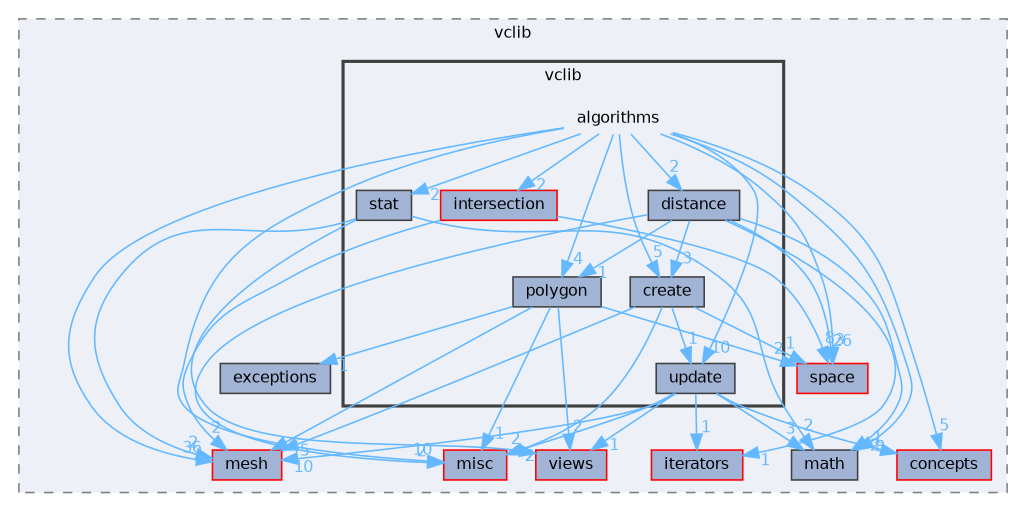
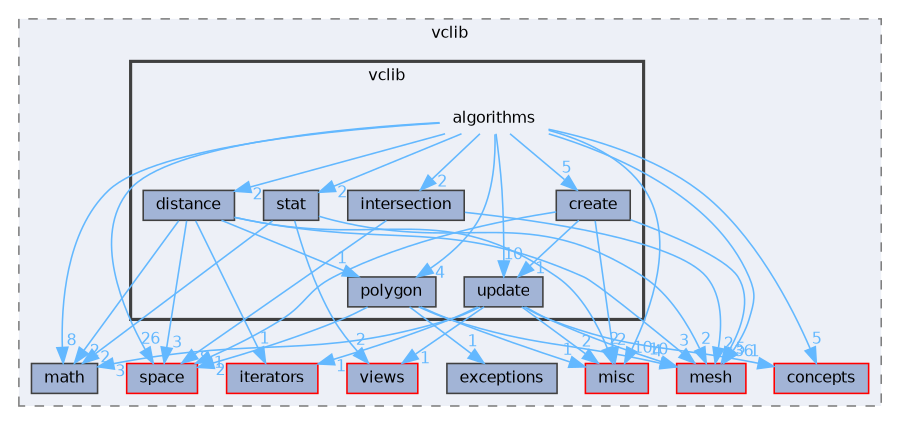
node "intersection": color red -> grey25
edge "distance" -> "create": now "distance" -> "mesh"
edge "polygon" -> "views": removed
